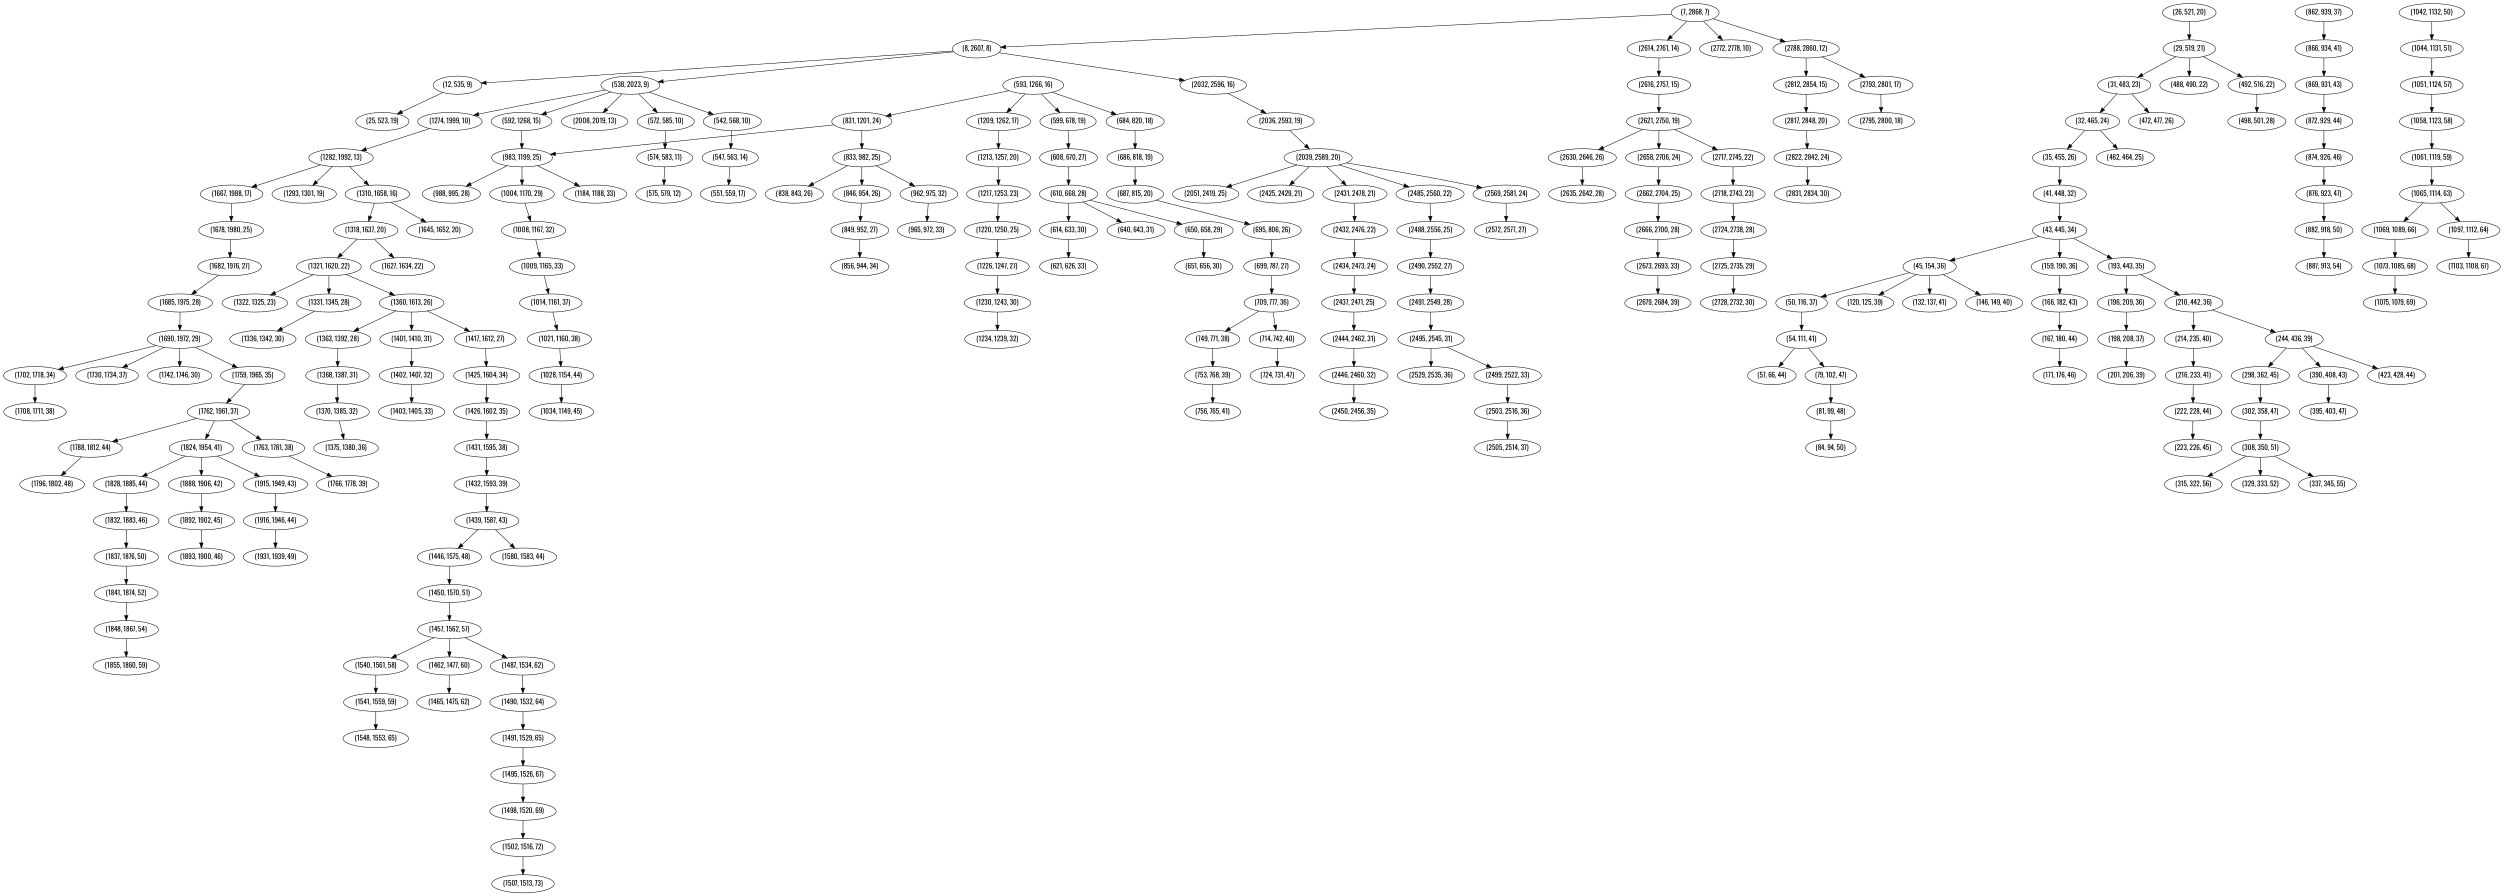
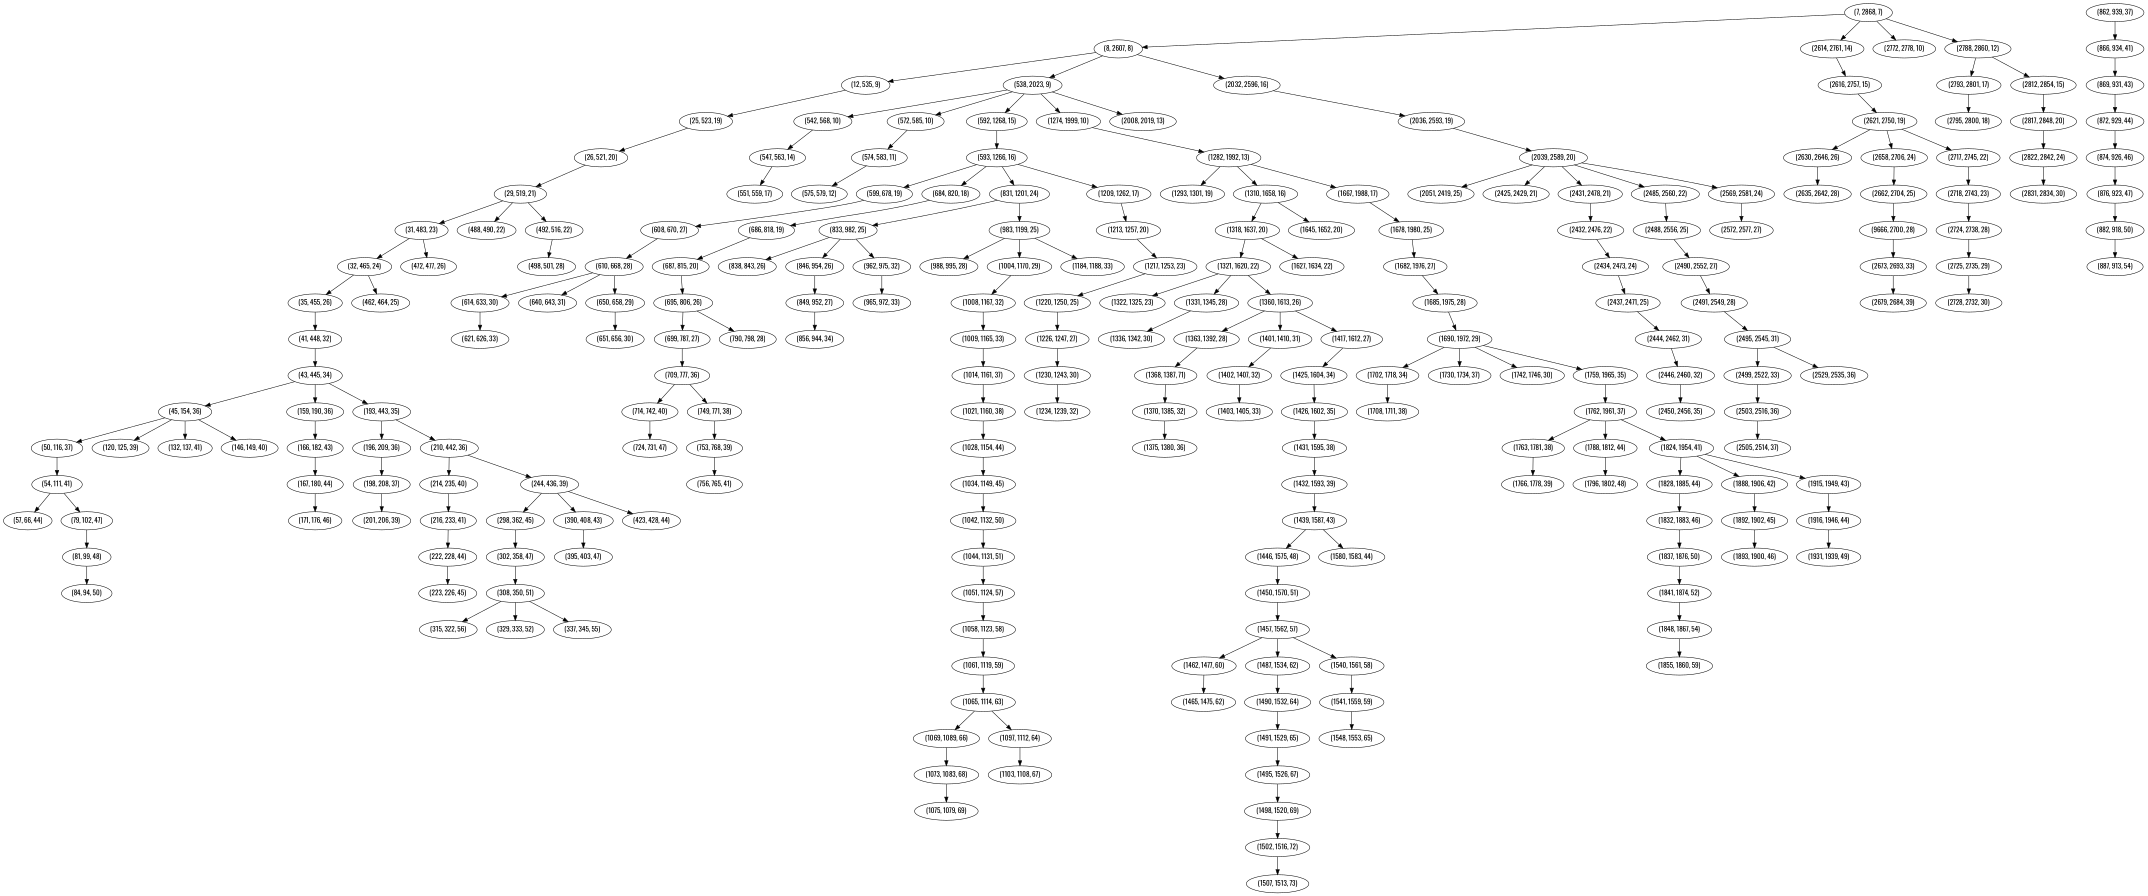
edge "(592, 1268, 15)" -> "(983, 1199, 25)": now "(592, 1268, 15)" -> "(593, 1266, 16)"
edge "(25, 523, 19)" -> "(26, 521, 20)": added
node "(2666, 2700, 28)": label "(2666, 2700, 28)" -> "(9666, 2700, 28)"
node "(1073, 1085, 68)": label "(1073, 1085, 68)" -> "(1073, 1083, 68)"
node "(790, 798, 28)": added
node "(1368, 1387, 31)": label "(1368, 1387, 31)" -> "(1368, 1387, 71)"
edge "(1034, 1149, 45)" -> "(1042, 1132, 50)": added
